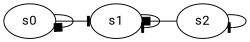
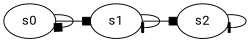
edge "s0" -> "s1": arrowhead tee -> box
edge "s2" -> "s1": reversed
